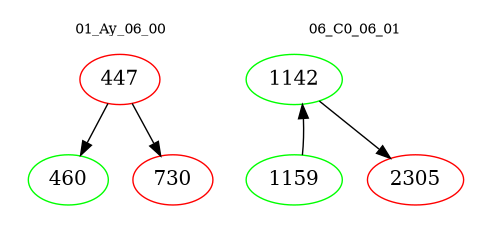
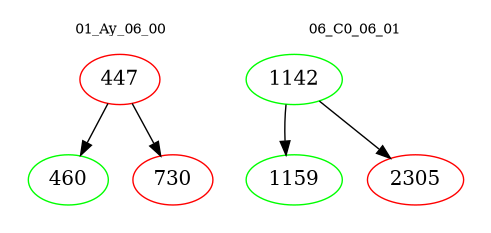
edge "1159" -> "1142": reversed
